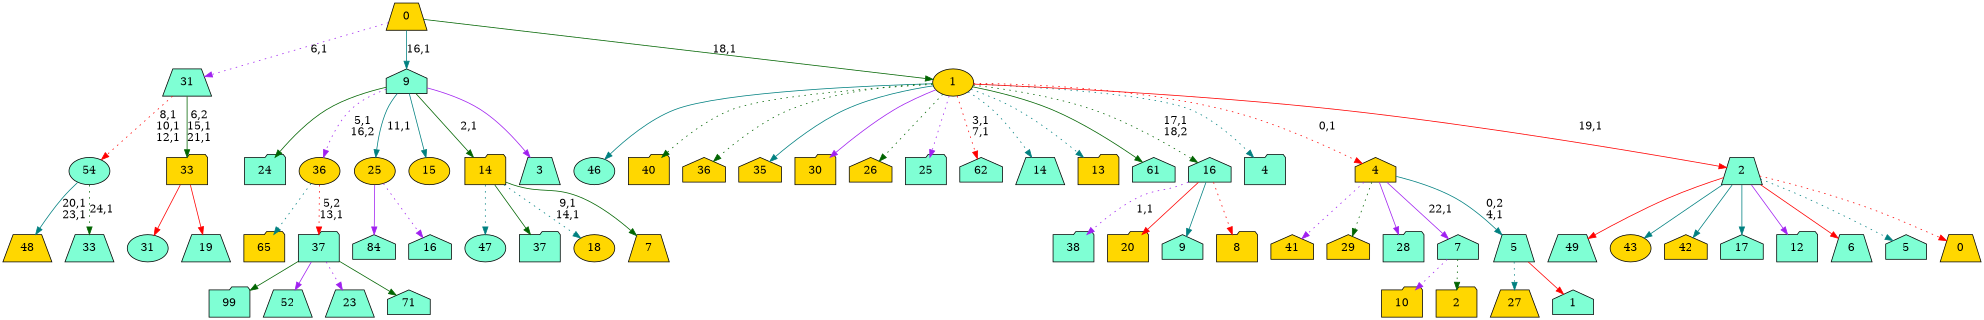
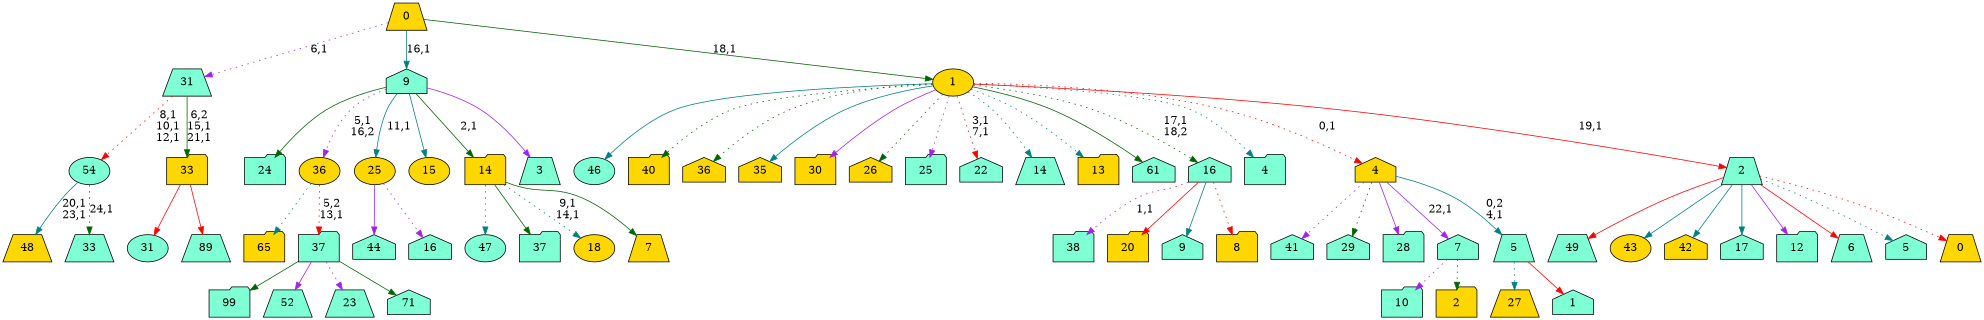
node "62": label "62" -> "22"
node "19": label "19" -> "89"
node "84": label "84" -> "44"
node "41": fillcolor gold -> aquamarine
node "29": fillcolor gold -> aquamarine
node "10": fillcolor gold -> aquamarine
